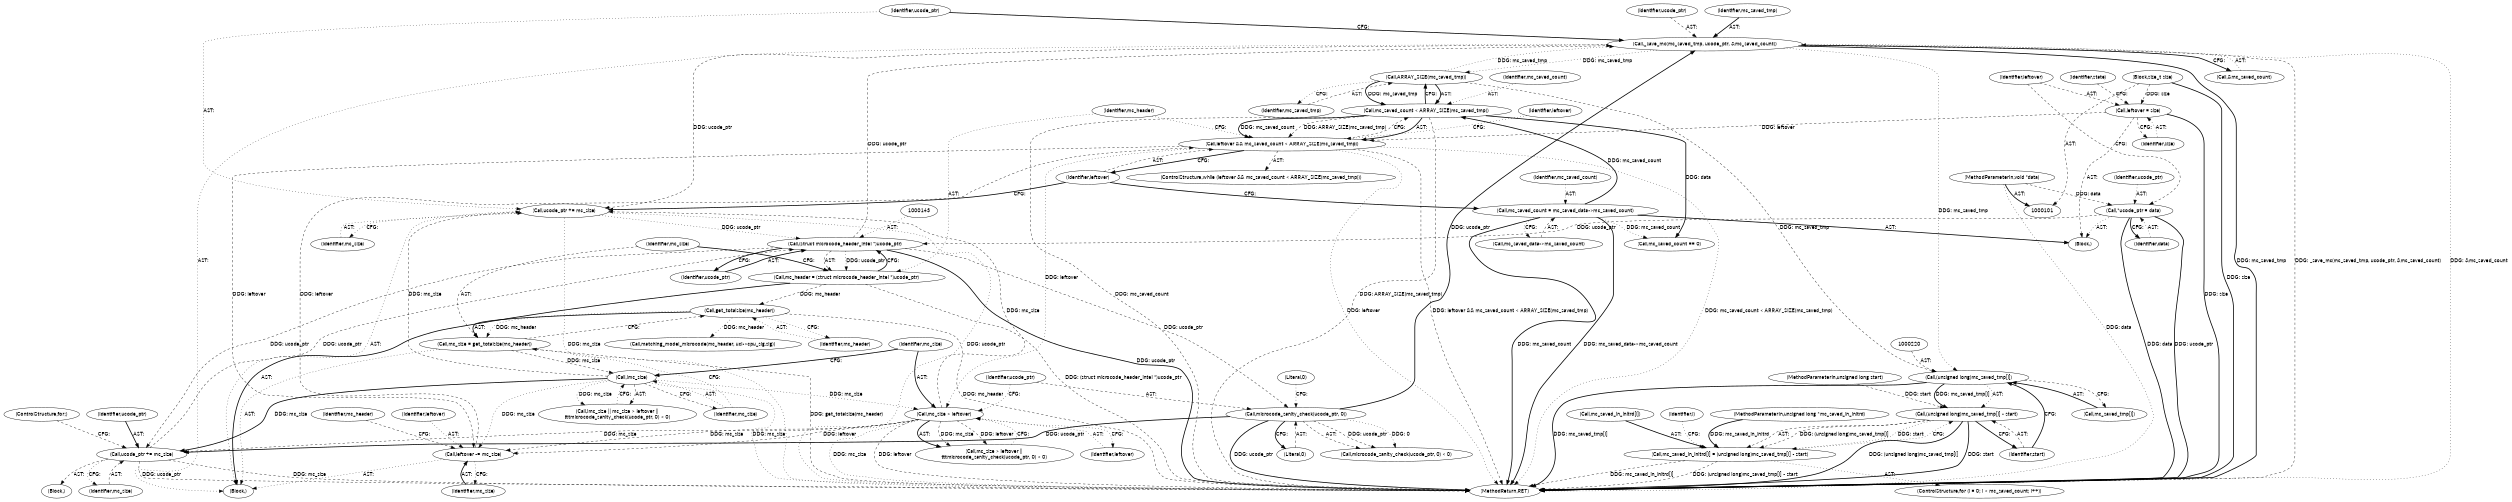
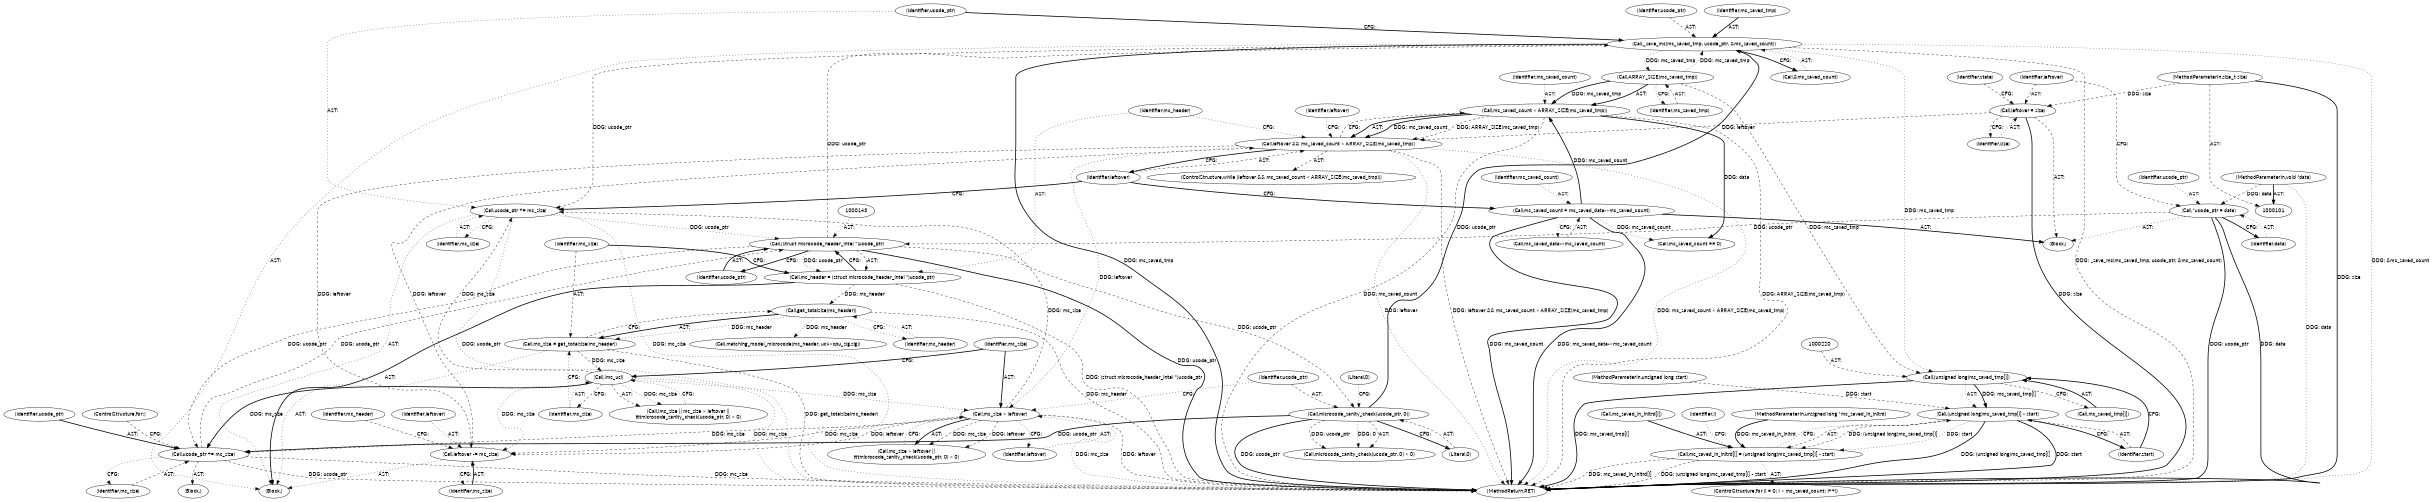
node "(Block,size_t size)": label "(Block,size_t size)" -> "(MethodParameterIn,size_t size)"
edge "(Call,mc_saved_count < ARRAY_SIZE(mc_saved_tmp))" -> "(Call,ARRAY_SIZE(mc_saved_tmp))": removed, label "CFG:"
node "(Call,!mc_size)": label "(Call,!mc_size)" -> "(Call,!mc_uci)"
